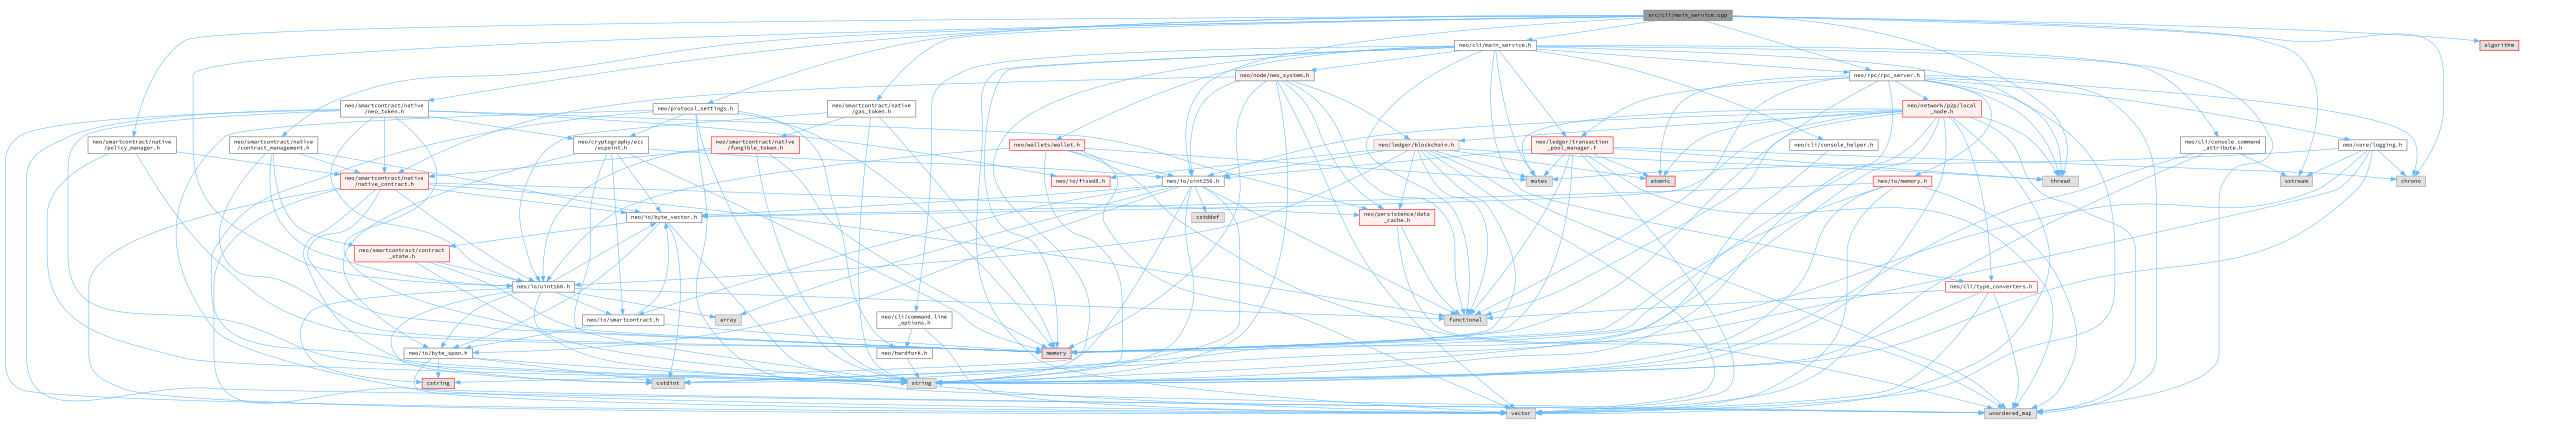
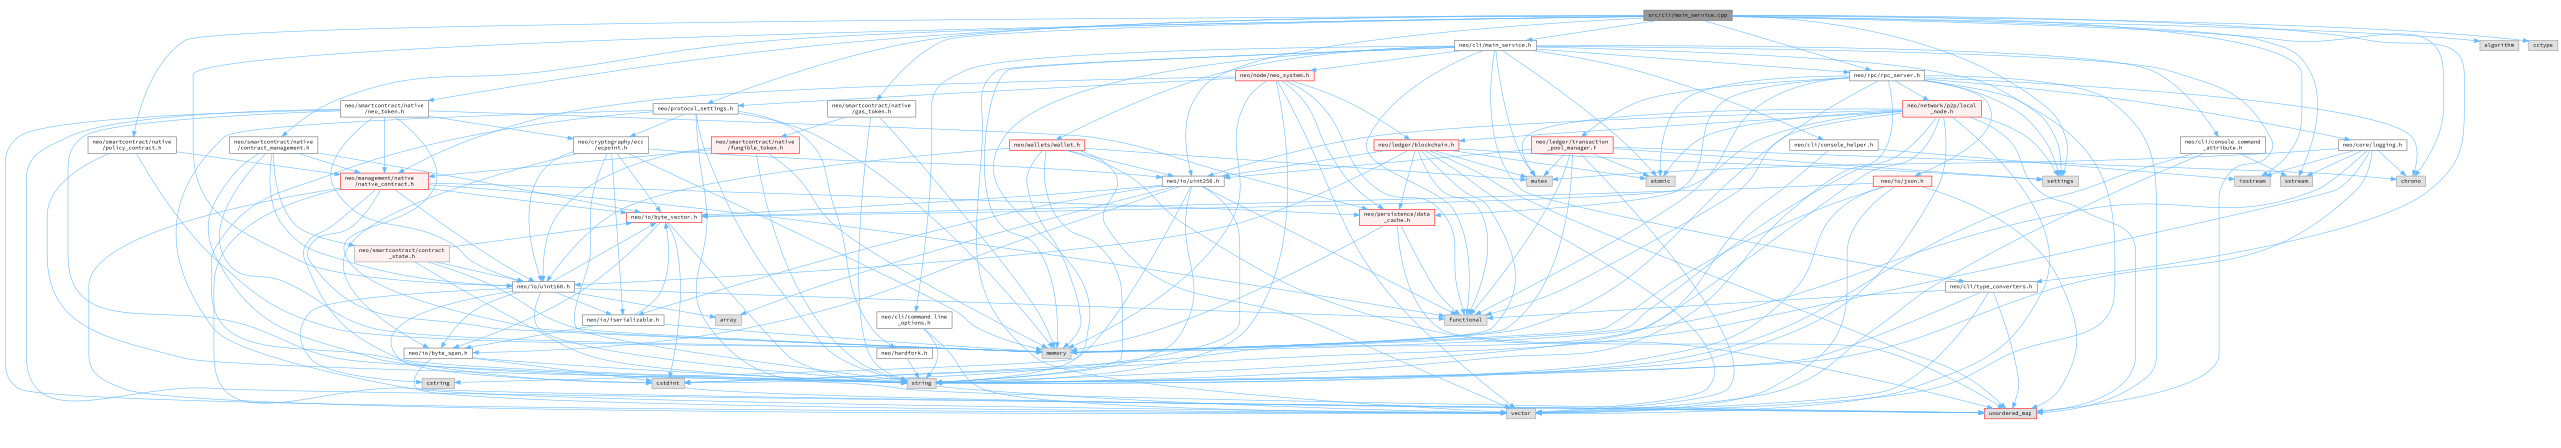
node "algorithm": color red -> grey60
node "cctype": added
node "neo/node/neo_system.h": color grey40 -> red
edge "neo/cli/main_service.h" -> "neo/ledger/transaction _pool_manager.h": now "neo/cli/main_service.h" -> "atomic"
edge "neo/node/neo_system.h" -> "neo/io/uint256.h": now "neo/node/neo_system.h" -> "neo/protocol_settings.h"
edge "neo/smartcontract/native /gas_token.h" -> "neo/io/uint160.h": now "neo/cryptography/ecc /ecpoint.h" -> "neo/io/uint160.h"
node "neo/smartcontract/native /policy_manager.h": label "neo/smartcontract/native /policy_manager.h" -> "neo/smartcontract/native /policy_contract.h"
node "neo/ledger/blockchain.h": color grey60 -> red
node "neo/smartcontract/native /native_contract.h": label "neo/smartcontract/native /native_contract.h" -> "neo/management/native /native_contract.h"
node "neo/io/fixed8.h": removed
node "atomic": color red -> grey60
node "neo/io/memory.h": label "neo/io/memory.h" -> "neo/io/json.h"
node "thread": label "thread" -> "settings"
node "iostream": added
edge "neo/network/p2p/local _node.h" -> "neo/cli/type_converters.h": now "src/cli/main_service.cpp" -> "neo/cli/type_converters.h"
edge "neo/rpc/rpc_server.h" -> "neo/persistence/data _cache.h": added
edge "neo/ledger/transaction _pool_manager.h" -> "unordered_map": now "cstdint" -> "unordered_map"
node "neo/io/byte_vector.h": color grey40 -> red
node "cstddef": removed
edge "neo/io/byte_vector.h" -> "neo/smartcontract/contract _state.h": reversed
edge "neo/wallets/wallet.h" -> "memory": added
node "neo/smartcontract/contract _state.h": color red -> grey60
node "neo/cli/type_converters.h": color red -> grey40
edge "neo/persistence/data _cache.h" -> "memory": added
node "neo/io/smartcontract.h": label "neo/io/smartcontract.h" -> "neo/io/iserializable.h"
edge "neo/cli/command_line _options.h" -> "neo/hardfork.h": now "neo/cli/command_line _options.h" -> "string"
edge "neo/smartcontract/native /contract_management.h" -> "string": added
node "memory": color red -> grey60
edge "neo/io/byte_span.h" -> "cstring": removed
node "cstring": color red -> grey60
node "unordered_map": color grey60 -> red
